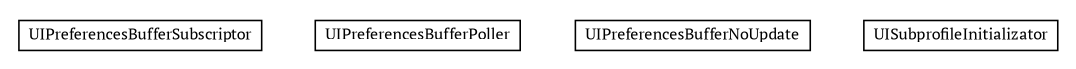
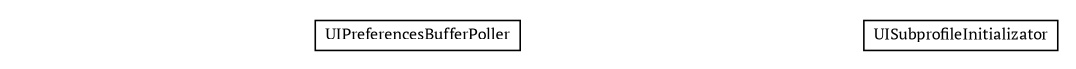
node "UIPreferencesBufferSubscriptor": removed
node "UIPreferencesBufferNoUpdate": removed
